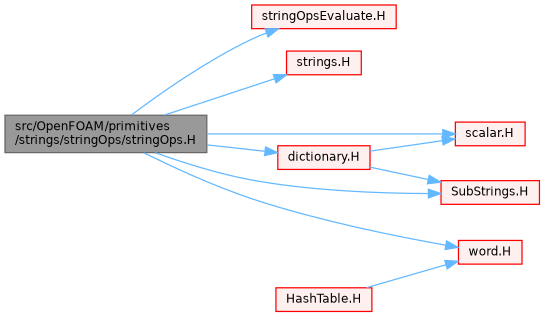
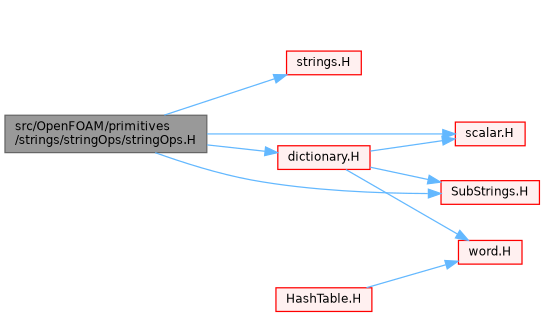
node "stringOpsEvaluate.H": removed
edge "src/OpenFOAM/primitives /strings/stringOps/stringOps.H" -> "word.H": now "dictionary.H" -> "word.H"
